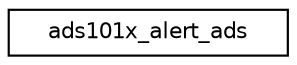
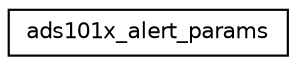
node "ads101x_alert_ads": label "ads101x_alert_ads" -> "ads101x_alert_params"
